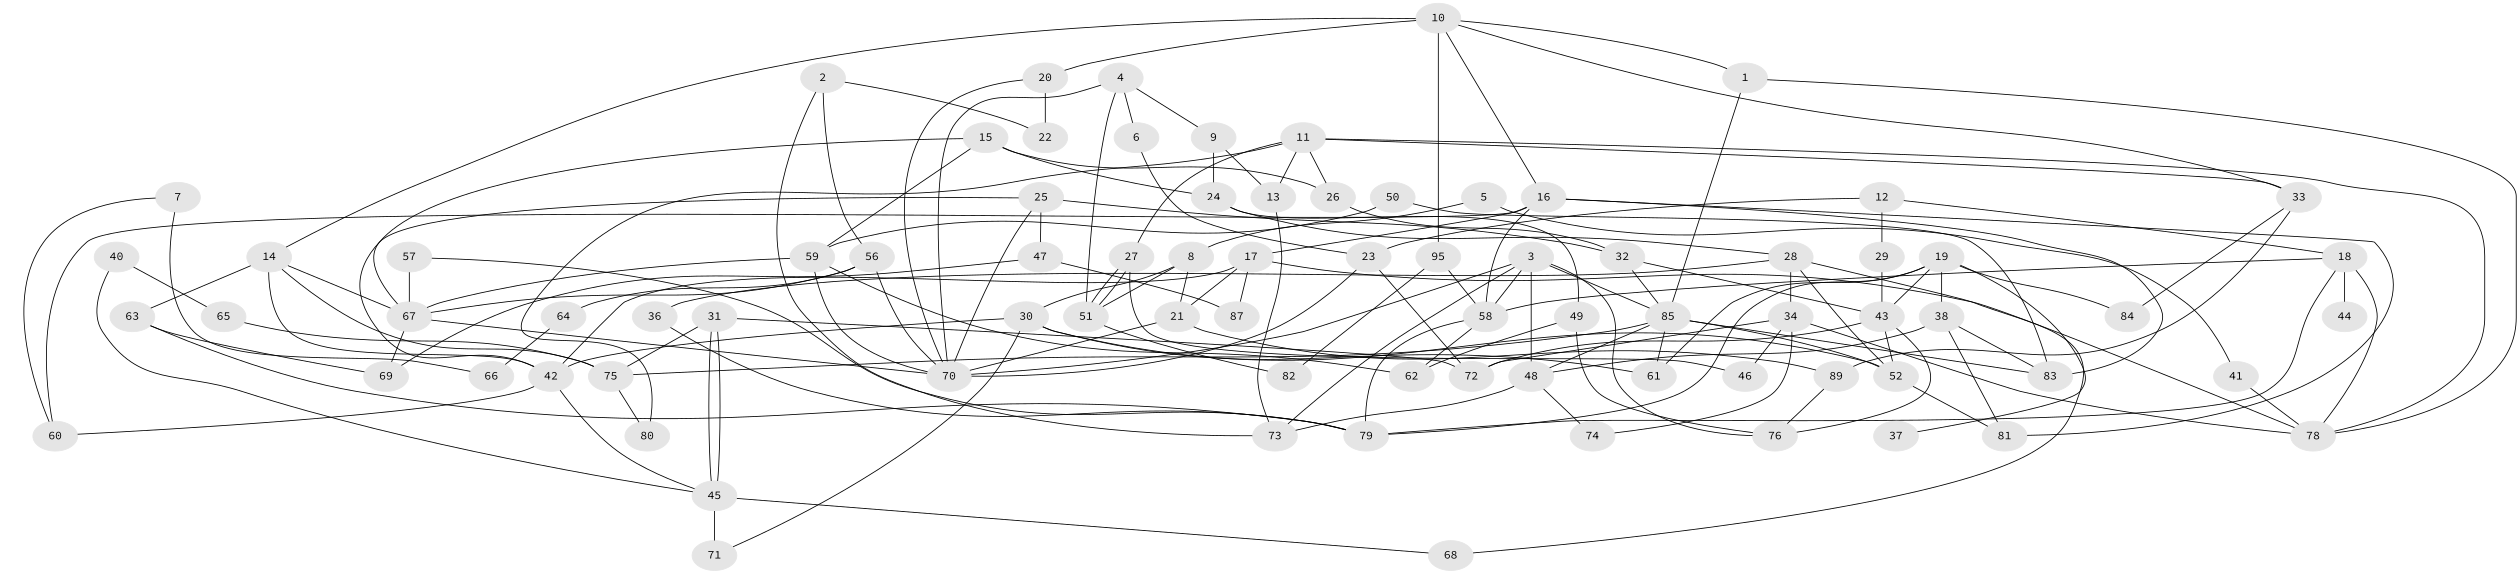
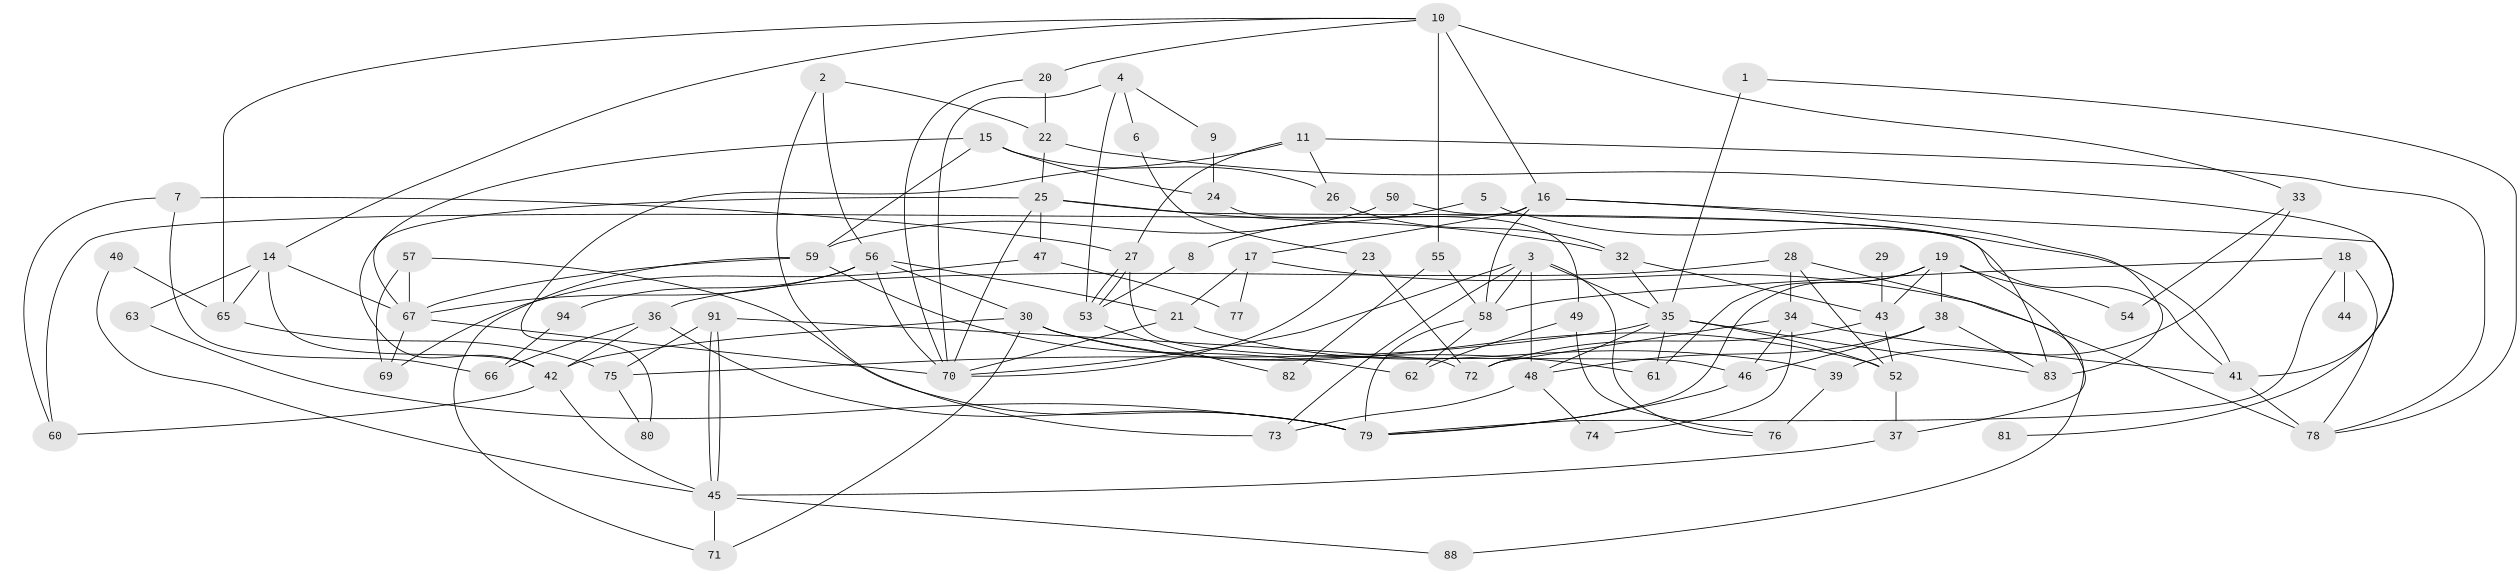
edge "10" -- "1": now "10" -- "65"
edge "11" -- "33": removed
edge "22" -- "25": added
edge "22" -- "41": added
node "13": removed
node "12": removed
edge "7" -- "27": added
edge "25" -- "41": added
edge "24" -- "28": removed
node "95": label "95" -> "55"
edge "17" -- "42": now "36" -- "42"
edge "8" -- "21": now "56" -- "21"
edge "8" -- "30": now "56" -- "30"
node "64": label "64" -> "94"
node "31": label "31" -> "91"
node "51": label "51" -> "53"
node "87": label "87" -> "77"
node "85": label "85" -> "35"
node "84": label "84" -> "54"
edge "59" -- "70": now "59" -- "71"
edge "14" -- "75": now "14" -- "65"
edge "36" -- "66": added
edge "63" -- "69": now "57" -- "69"
edge "38" -- "81": now "38" -- "46"
node "89": label "89" -> "39"
edge "34" -- "78": now "34" -- "41"
edge "52" -- "81": now "52" -- "37"
edge "43" -- "76": removed
edge "46" -- "79": added
edge "37" -- "45": added
node "68": label "68" -> "88"
